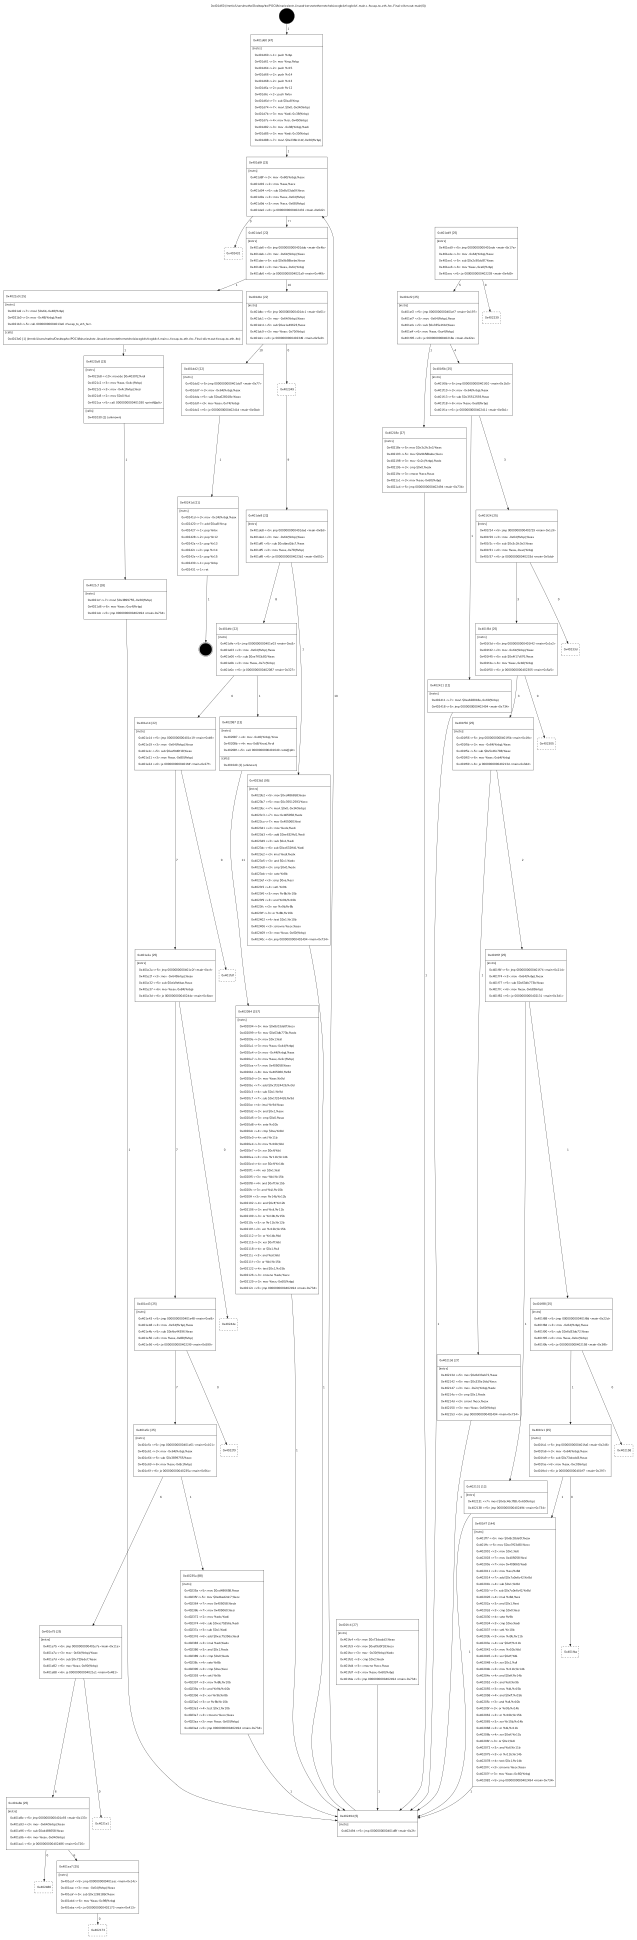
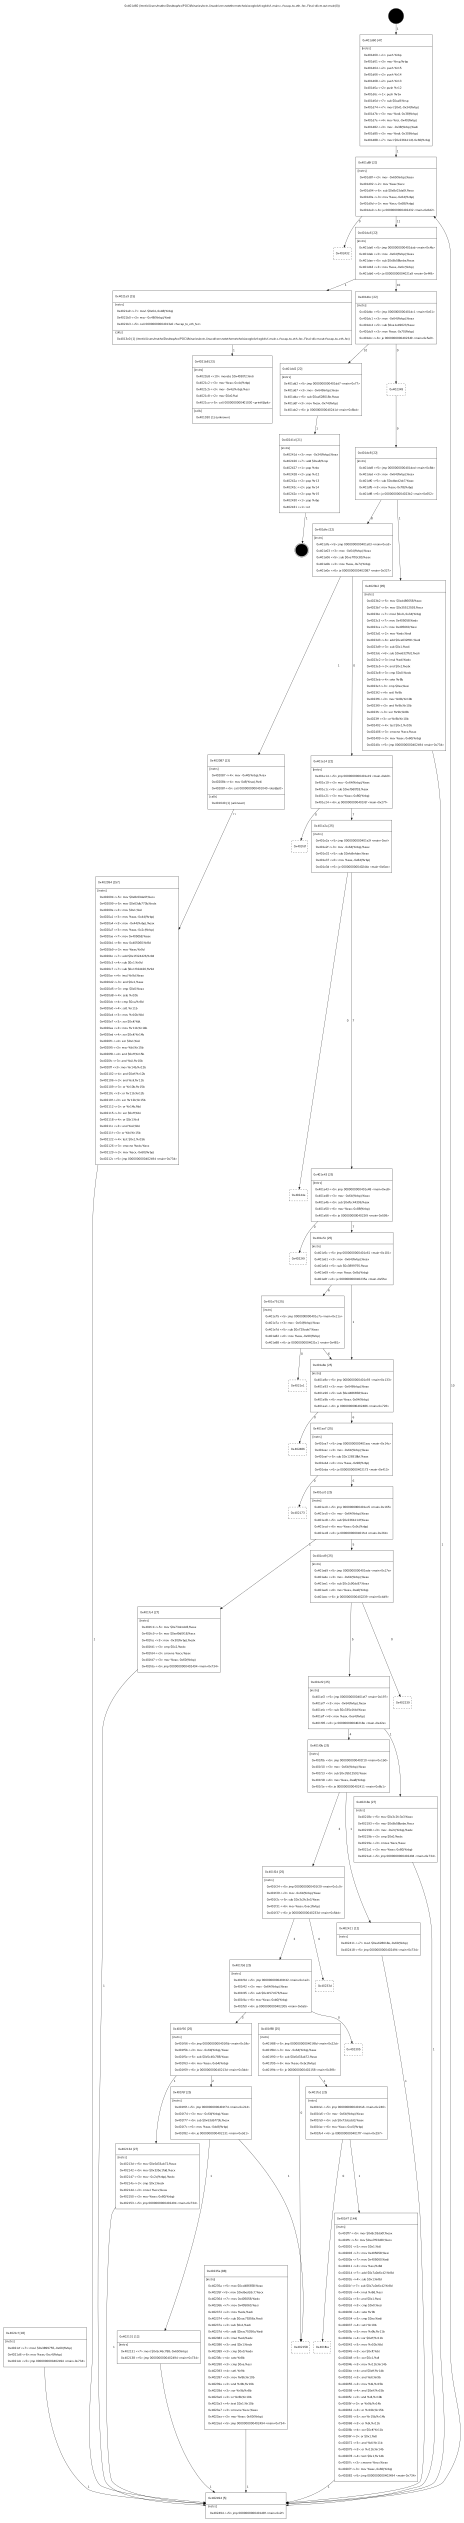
edge "0x4021b8 [23]" -> "0x4021cf [18]": removed, label "1"
edge "0x401f6f [25]" -> "0x401f88 [25]": now "0x401f6f [25]" -> "0x402158"
node "0x401ec0 [25]": added
edge "0x401e5c [25]" -> "0x40235a [88]": now "0x401e5c [25]" -> "0x401e8e [25]"
